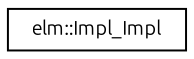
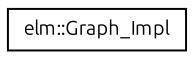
node "elm::Impl_Impl": label "elm::Impl_Impl" -> "elm::Graph_Impl"
